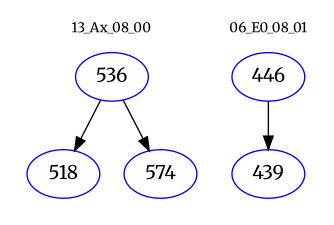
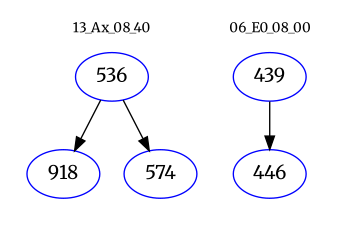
cluster "13_Ax_08_00": label "13_Ax_08_00" -> "13_Ax_08_40"
cluster "06_E0_08_01": label "06_E0_08_01" -> "06_E0_08_00"
edge "446" -> "439": reversed
node "518": label "518" -> "918"
